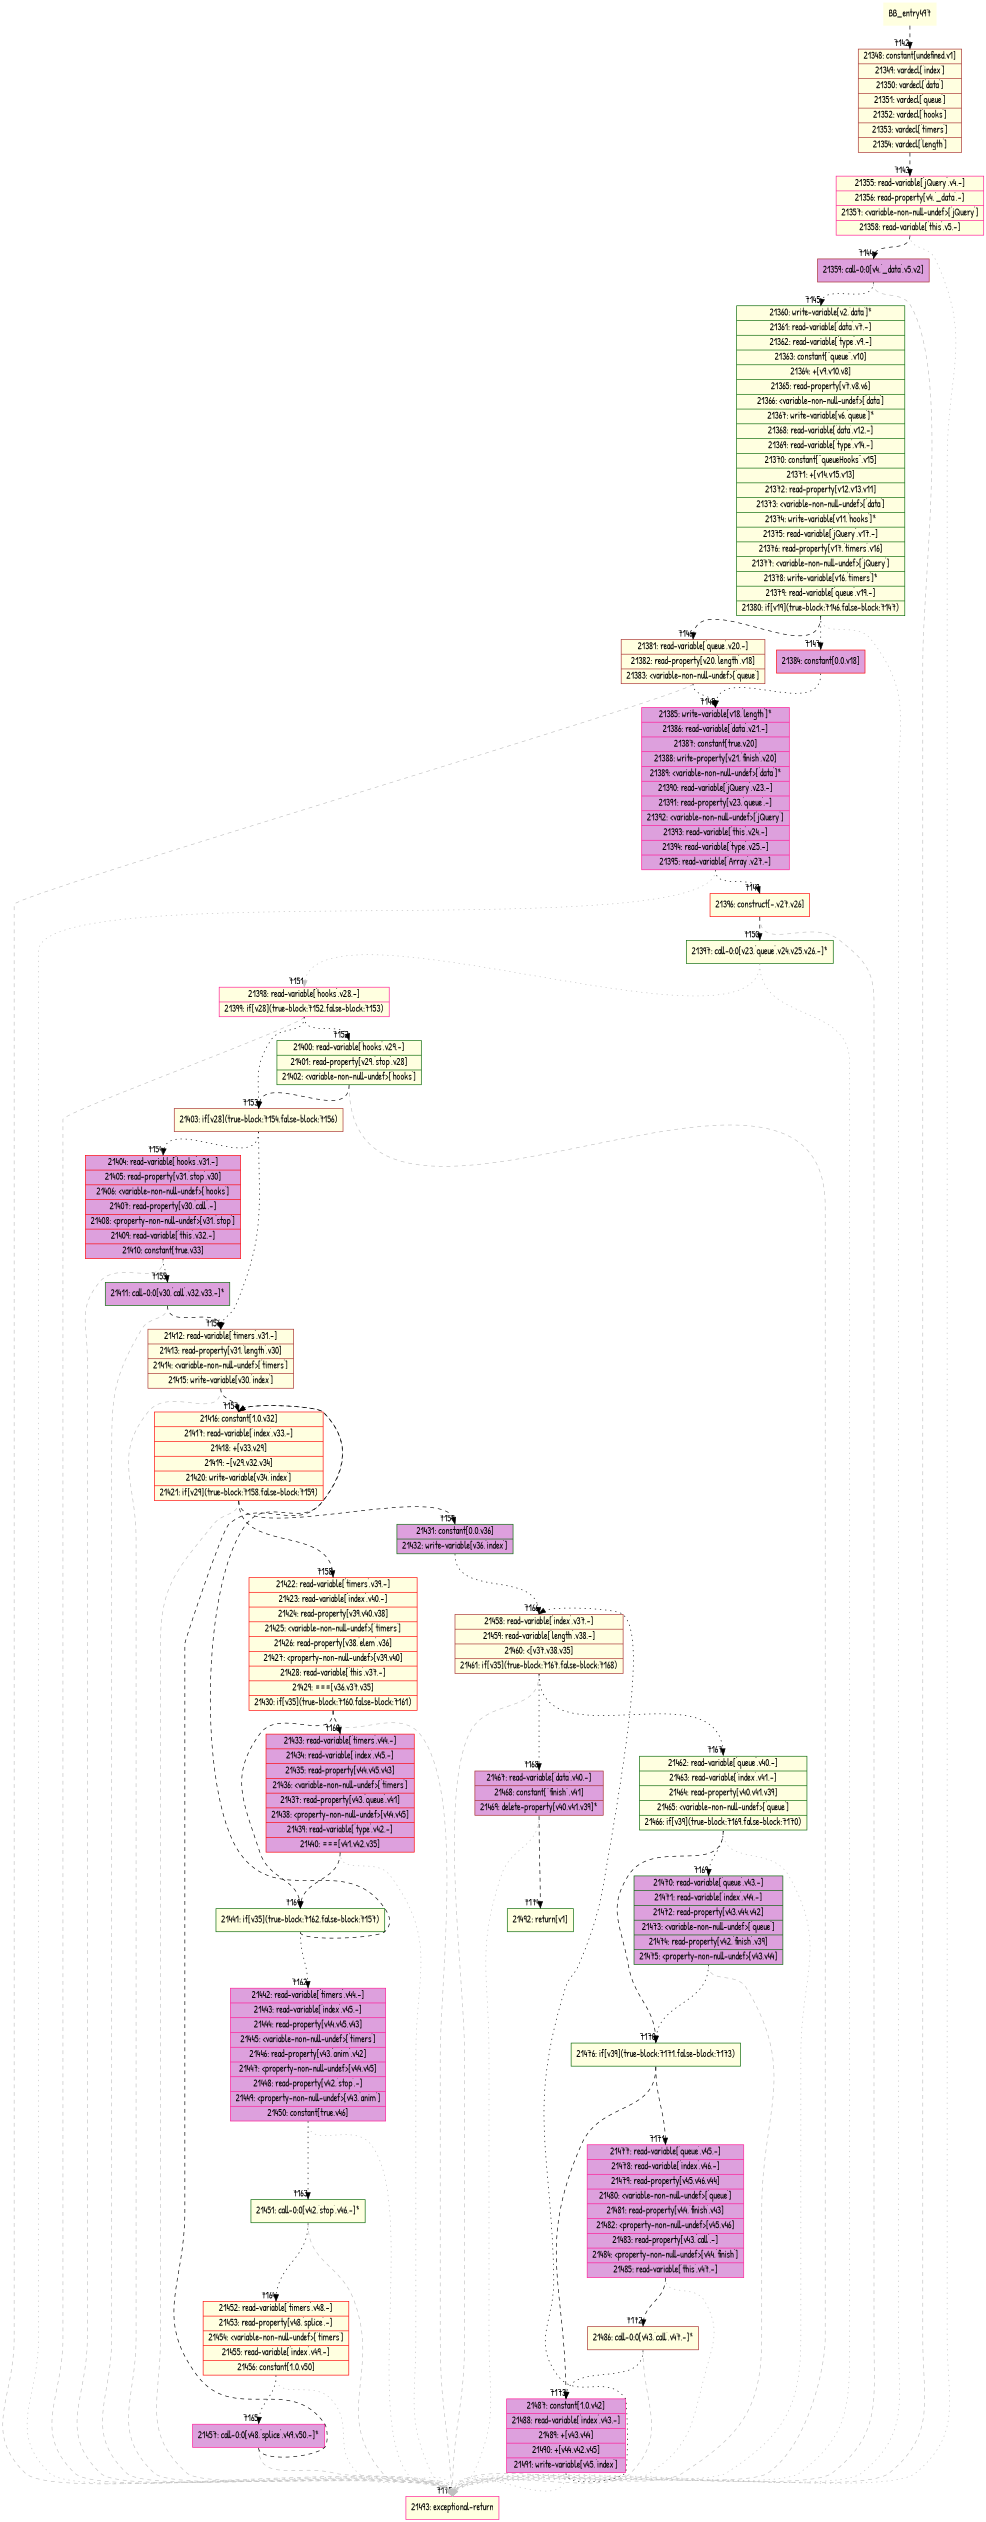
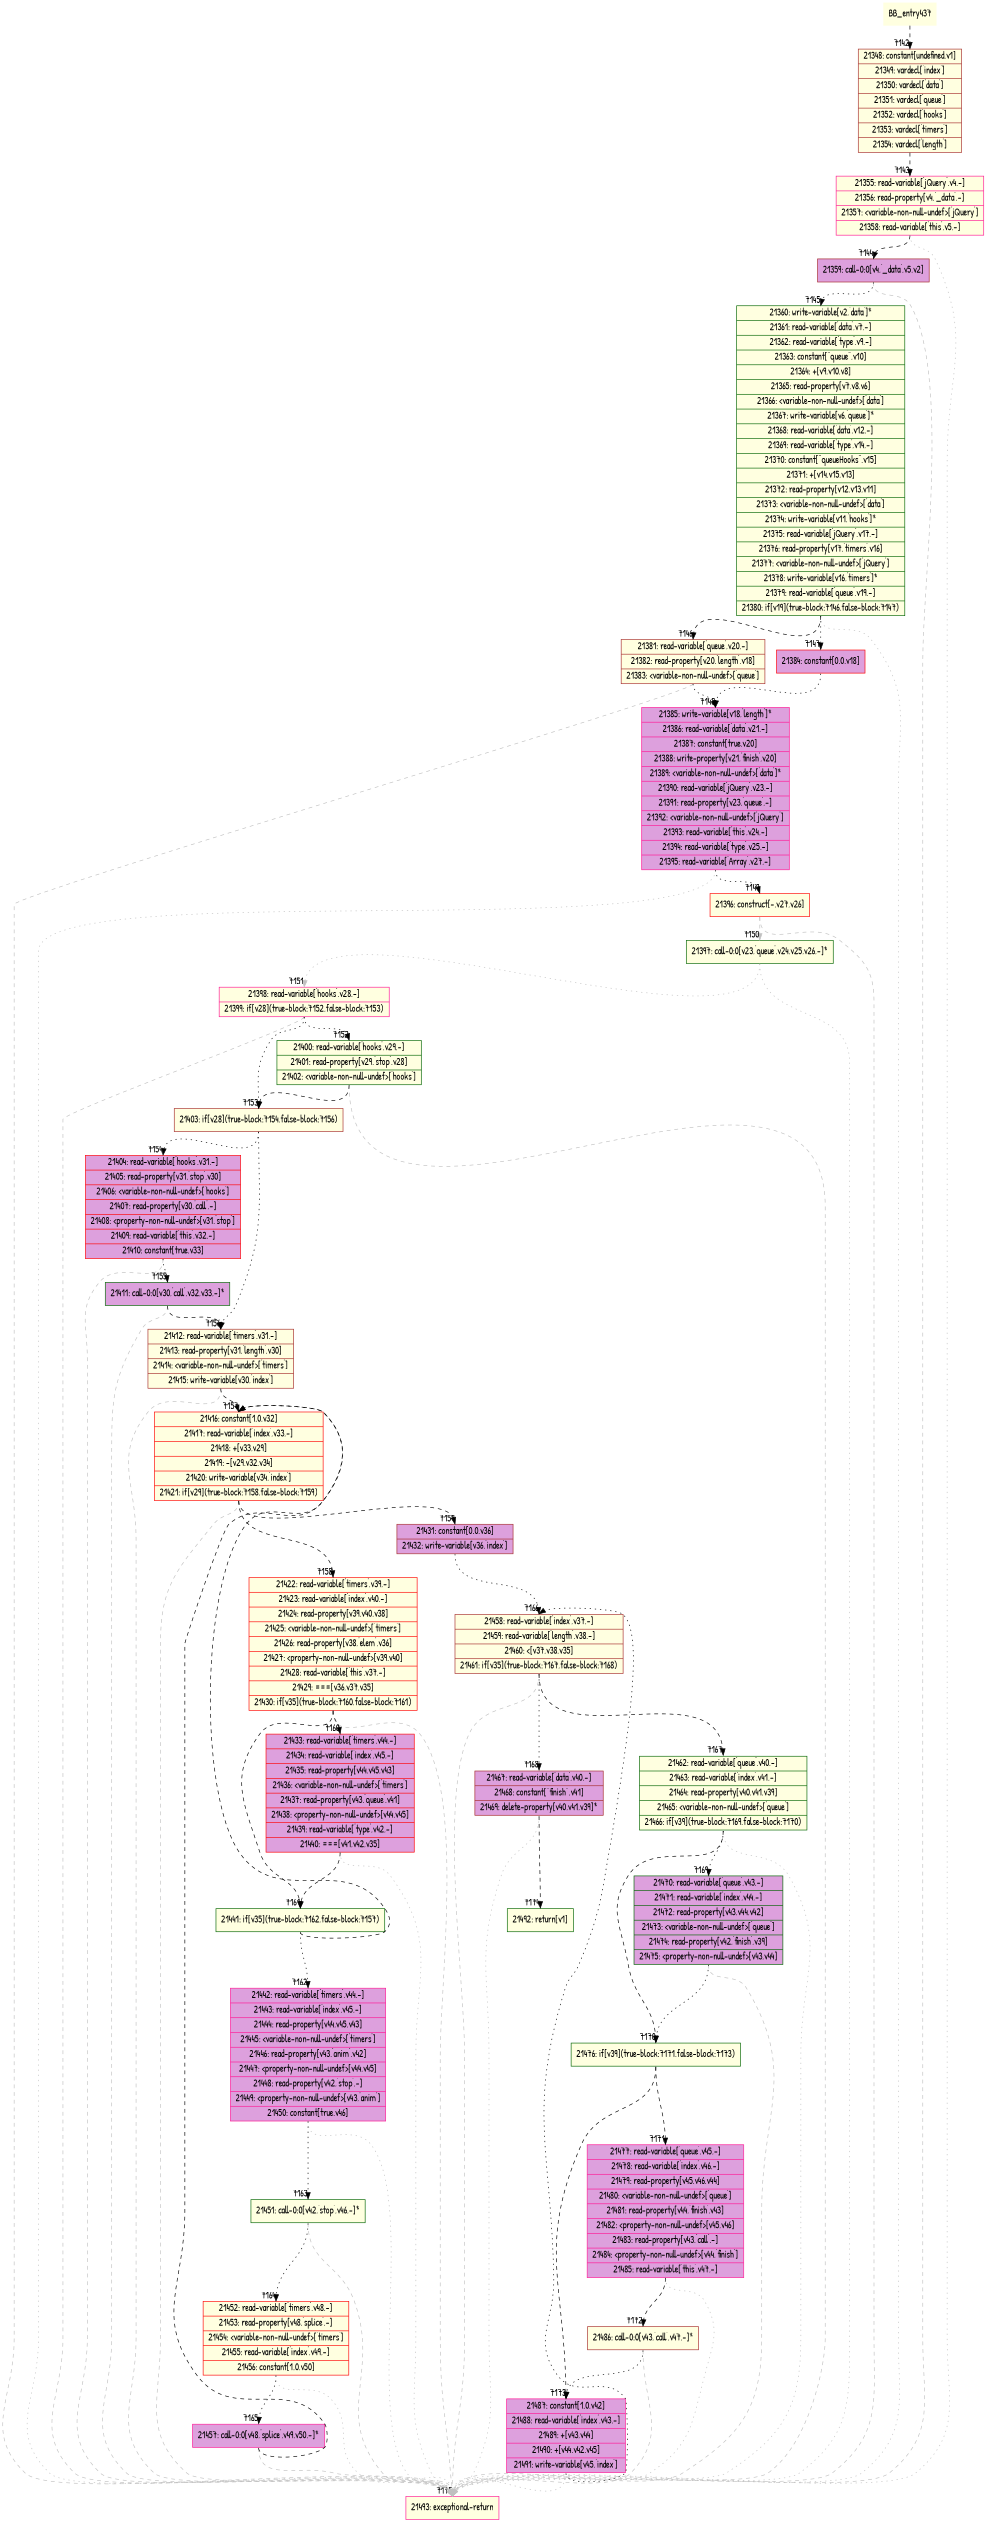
node "BB_entry497": label "BB_entry497" -> "BB_entry437"
edge "21396: construct[-,v27,v26]" -> "21397: call-0:0[v23,'queue',v24,v25,v26,-]*": color black -> gray
node "21431: constant[0.0,v36]": color darkgreen -> brown
edge "21458: read-variable['index',v37,-]" -> "21462: read-variable['queue',v40,-]": style dotted -> dashed
